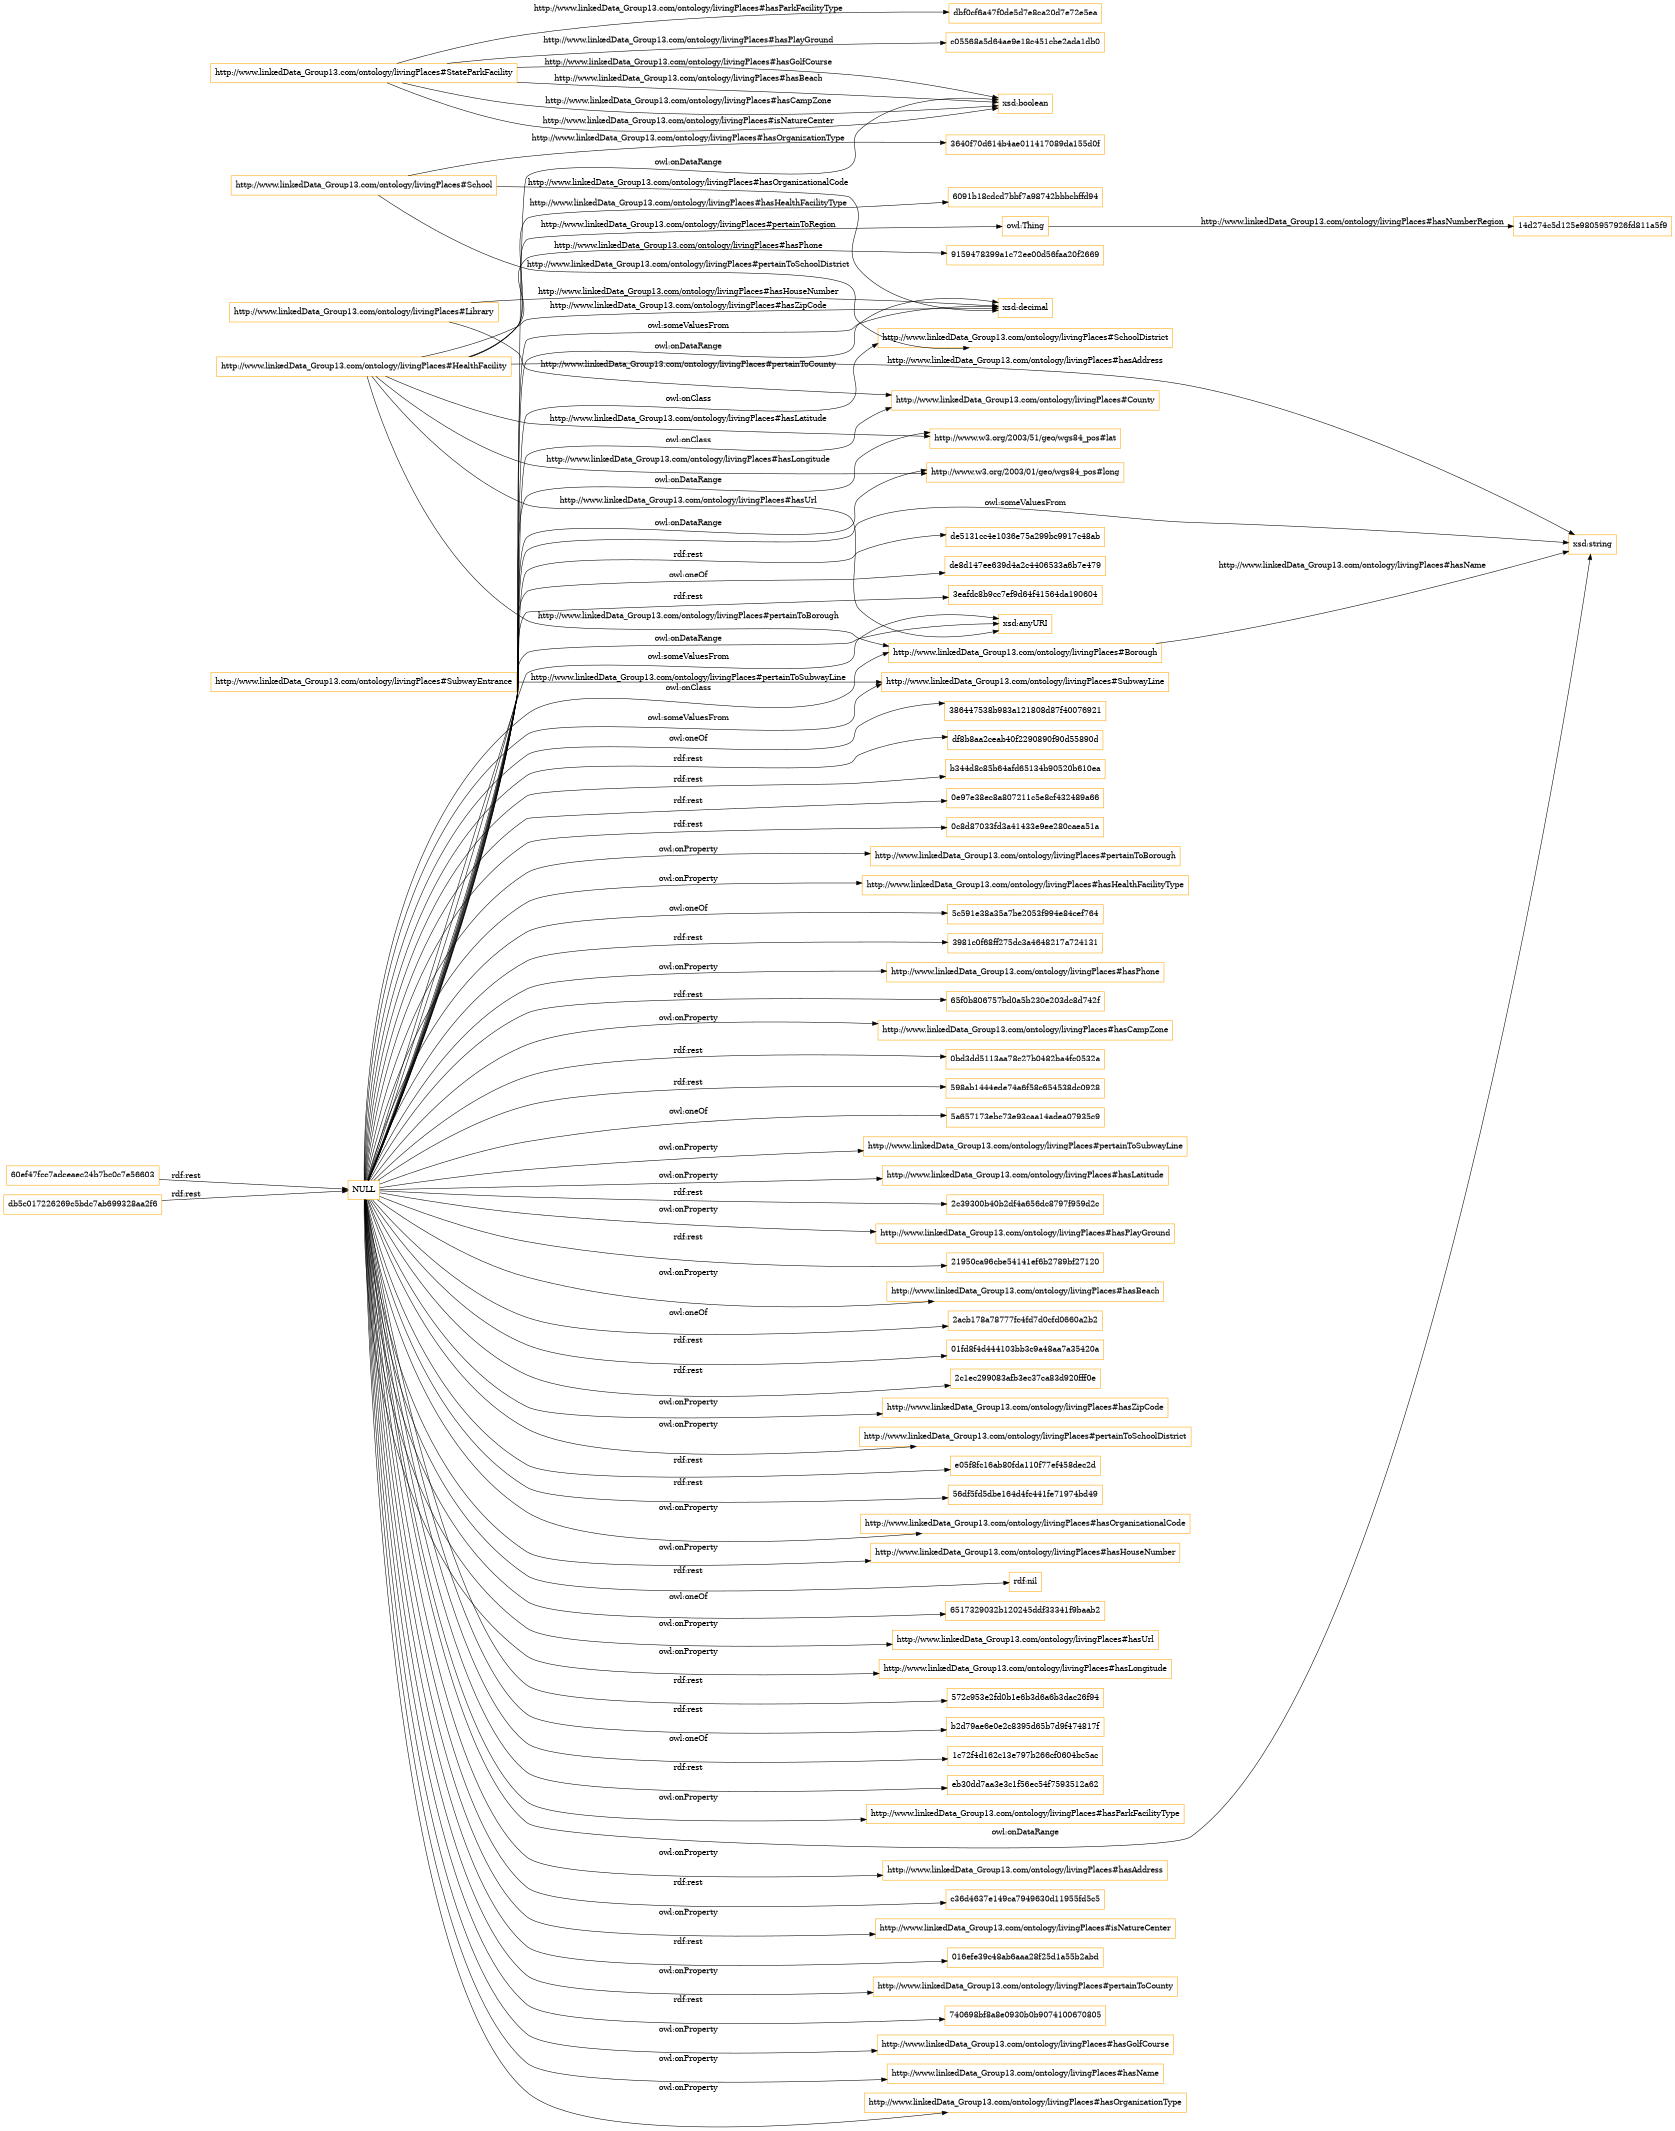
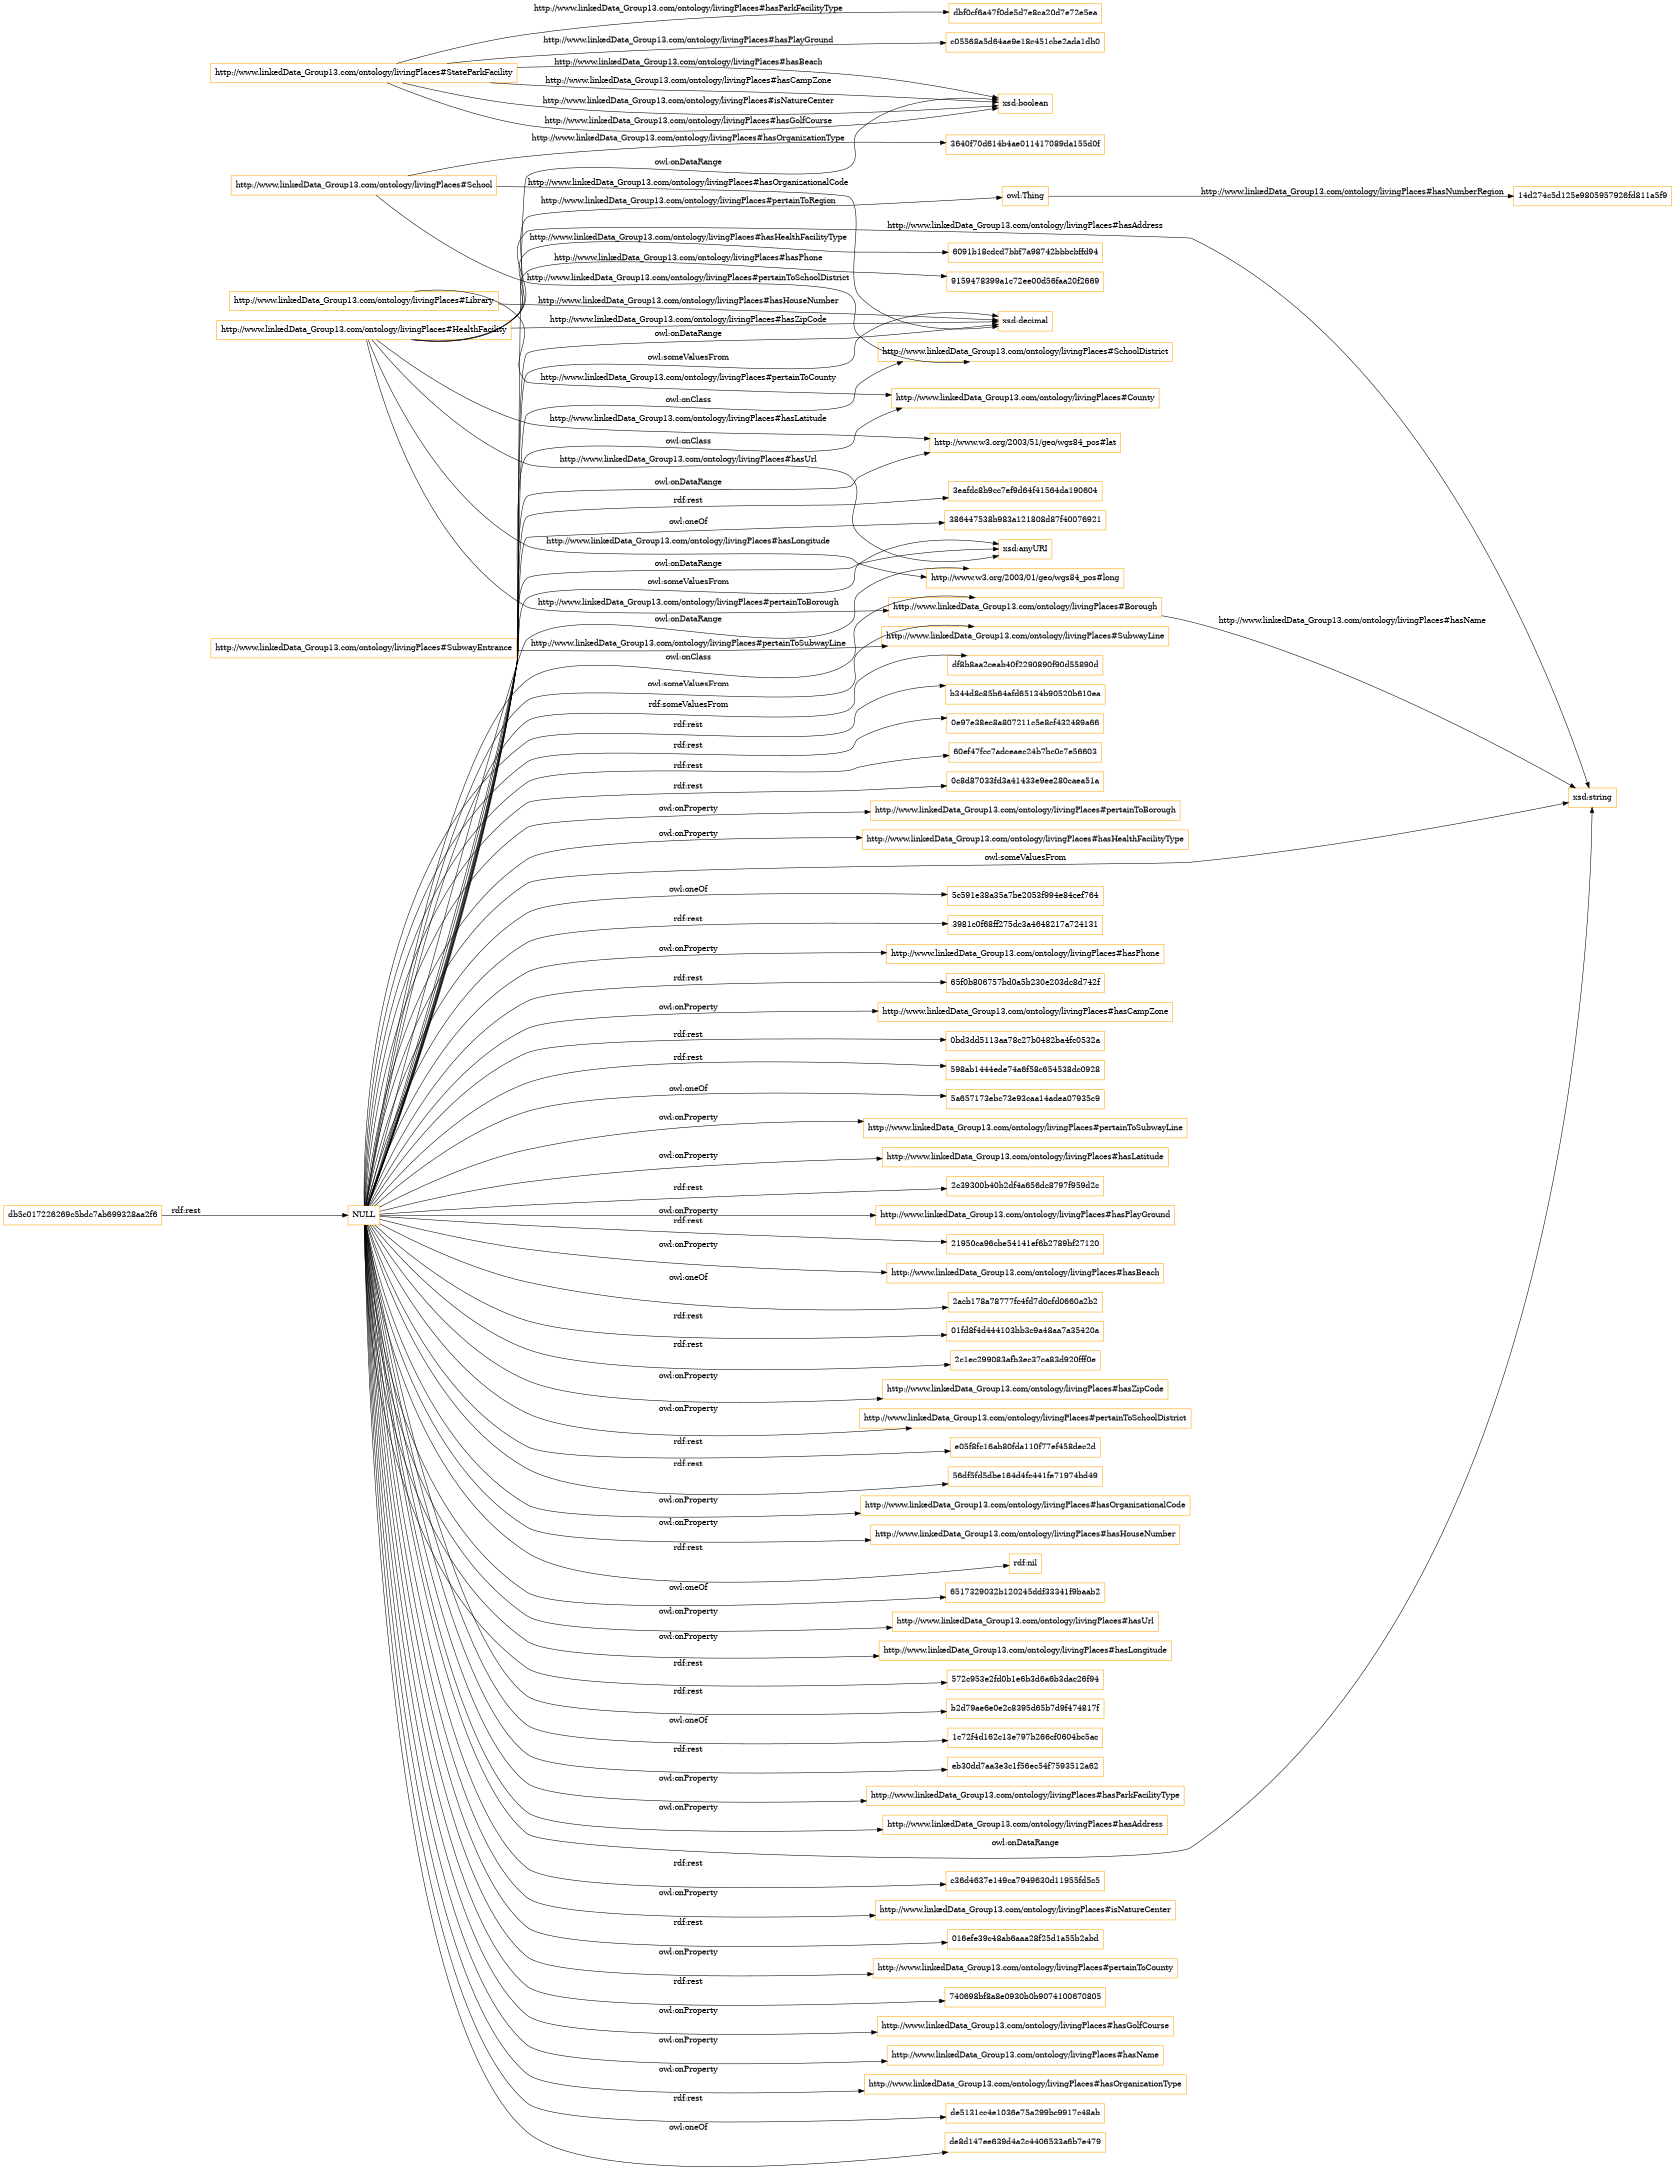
edge "NULL" -> "df8b8aa2ceab40f2290890f90d55890d": label "rdf:rest" -> "rdf:someValuesFrom"
edge "60ef47fcc7adceaec24b7bc0c7e56603" -> "NULL": reversed
